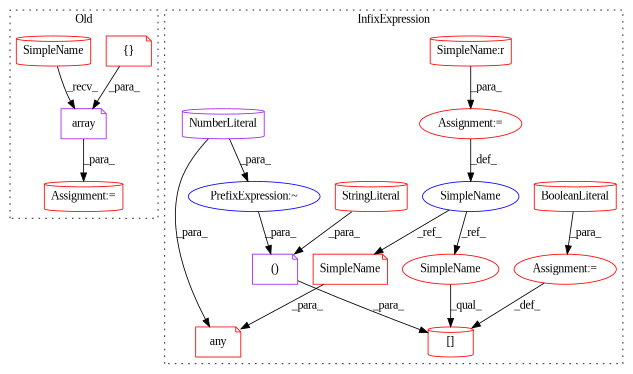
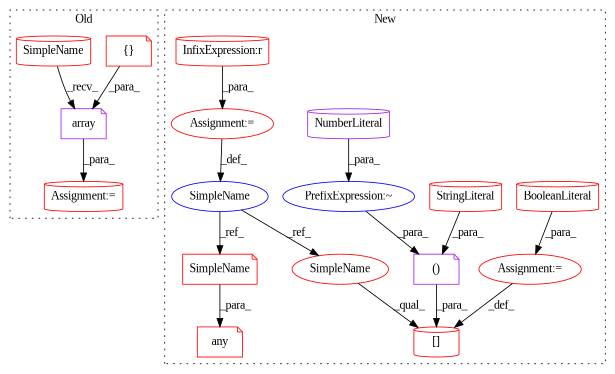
cluster "InfixExpression": label "InfixExpression" -> "New"
node "SimpleName:r": label "SimpleName:r" -> "InfixExpression:r"
edge "NumberLiteral" -> "any": removed, label "_para_"
